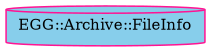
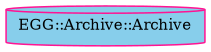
node "EGG::Archive::FileInfo": label "EGG::Archive::FileInfo" -> "EGG::Archive::Archive"
